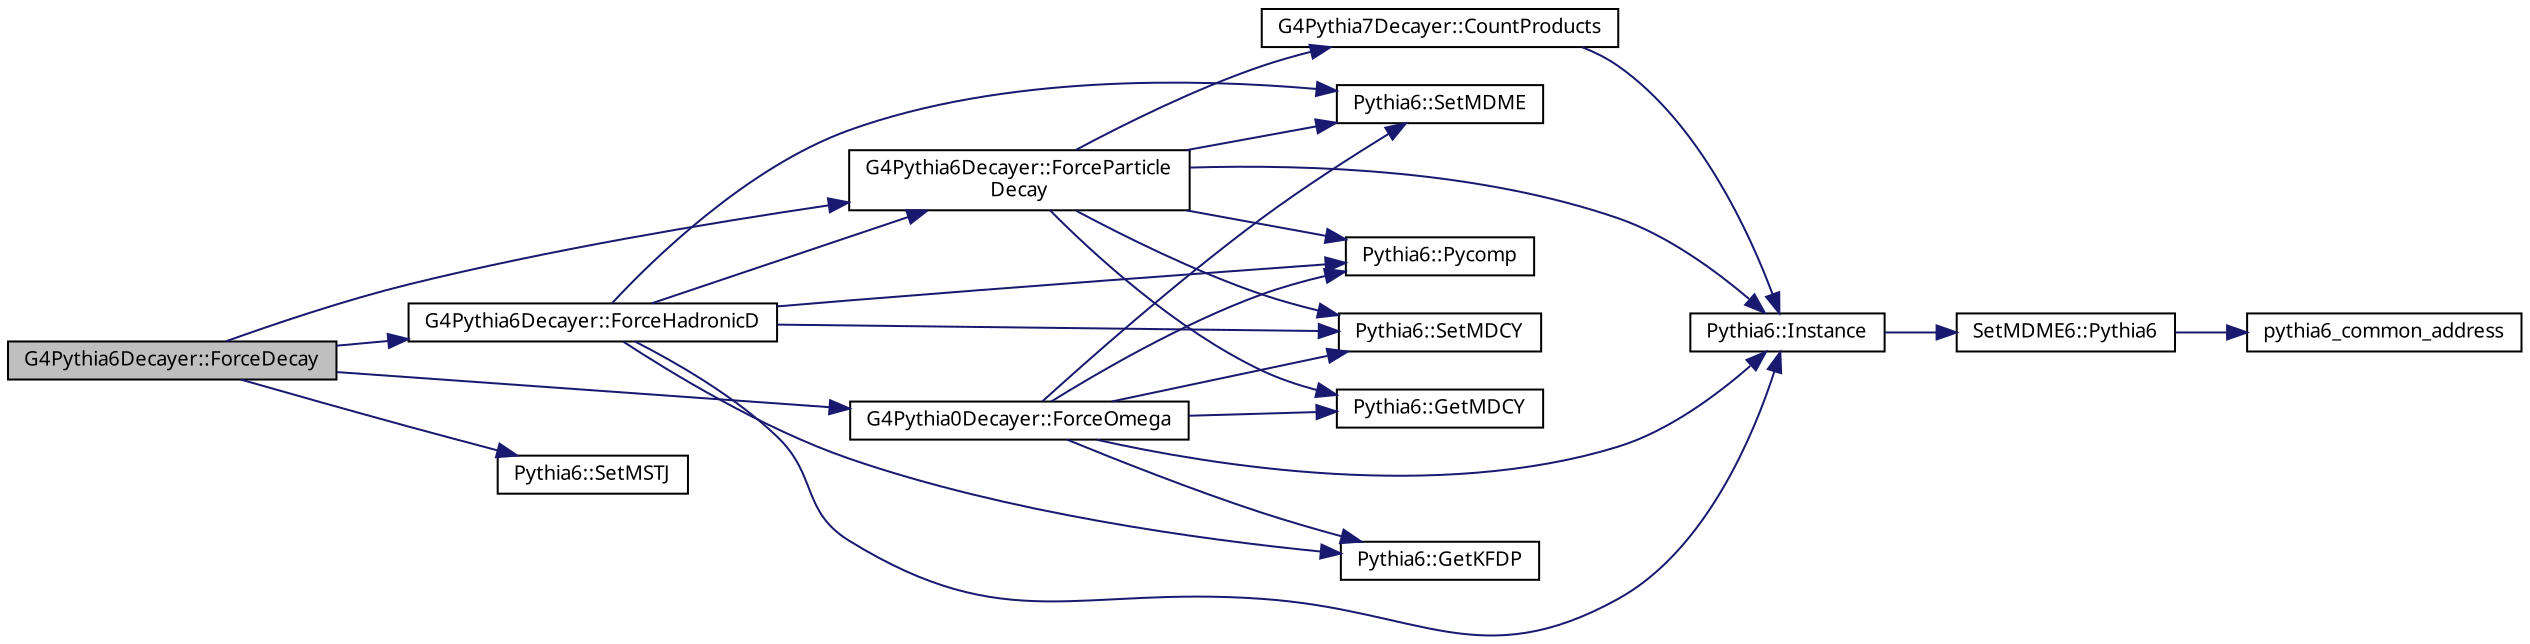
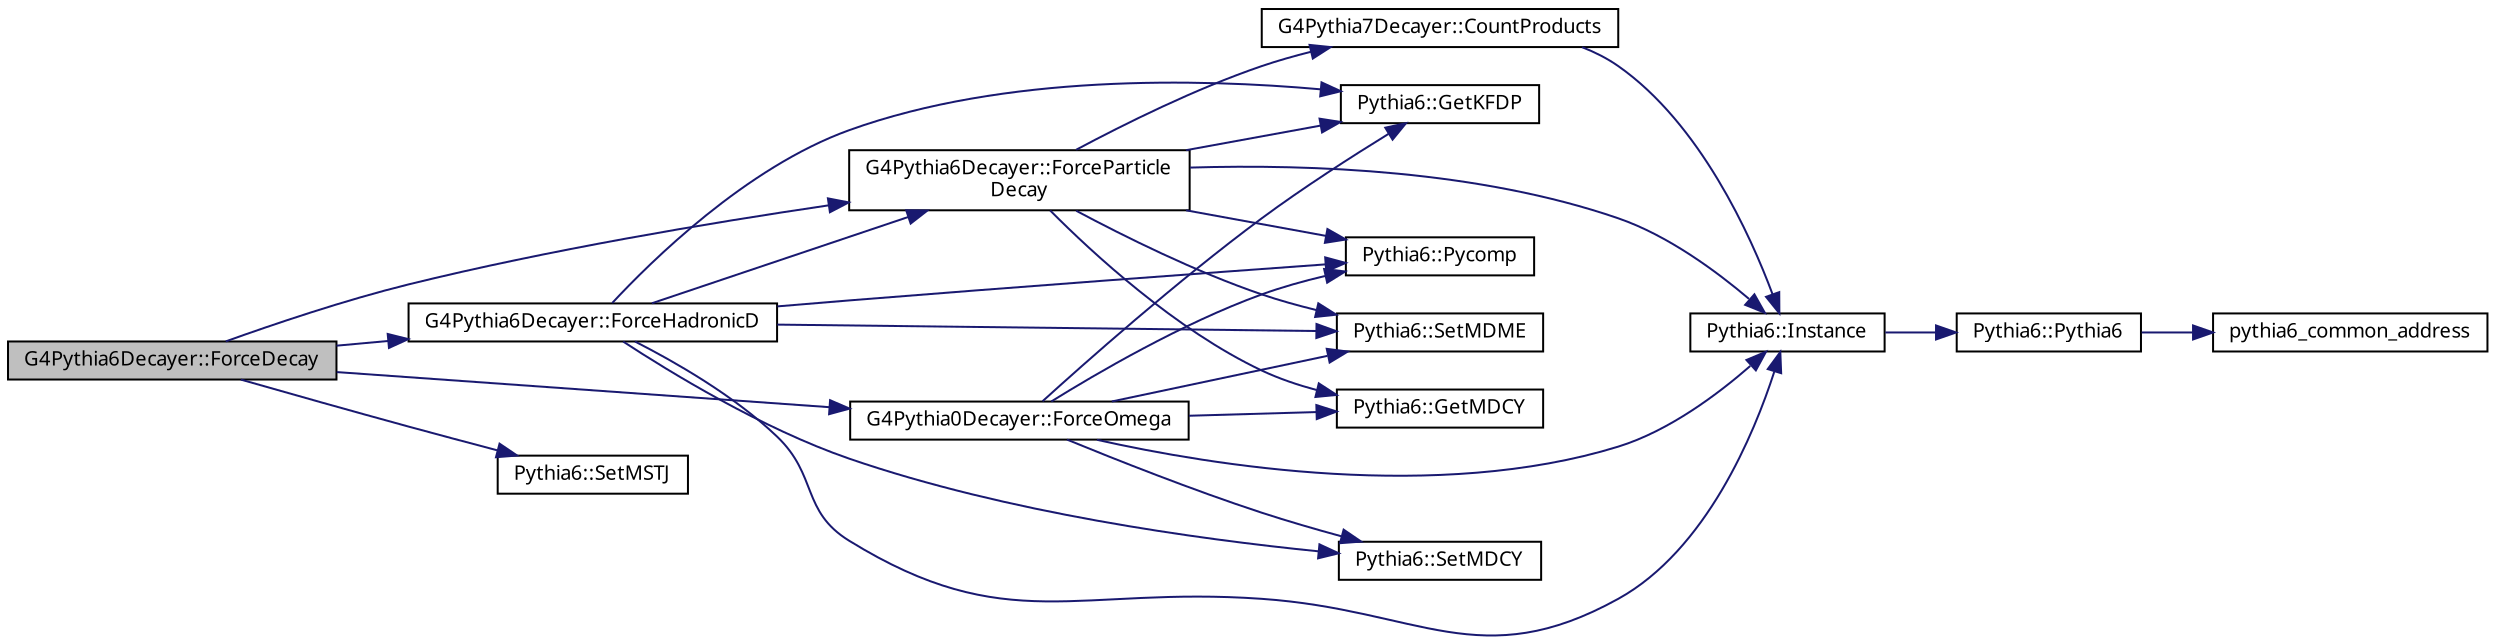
edge "G4Pythia6Decayer::ForceParticle Decay" -> "Pythia6::SetMDCY": now "G4Pythia6Decayer::ForceParticle Decay" -> "Pythia6::GetKFDP"
node "SetMDME6::Pythia6": label "SetMDME6::Pythia6" -> "Pythia6::Pythia6"
